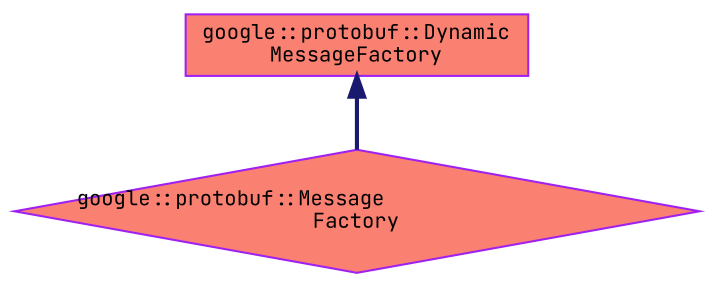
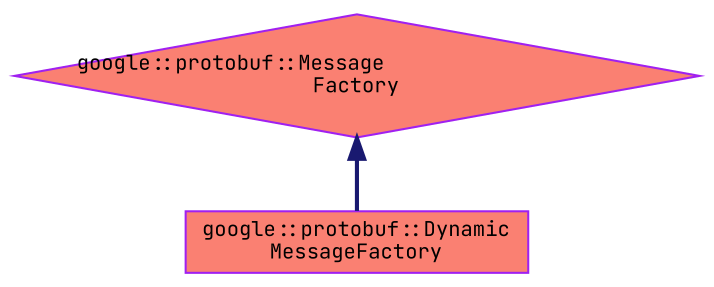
edge "google::protobuf::Message Factory" -> "google::protobuf::Dynamic MessageFactory": reversed
